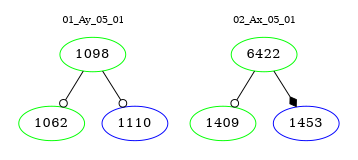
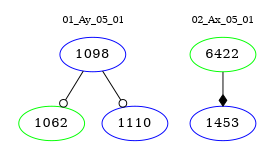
node "1098": color green -> blue
node "1409": removed
